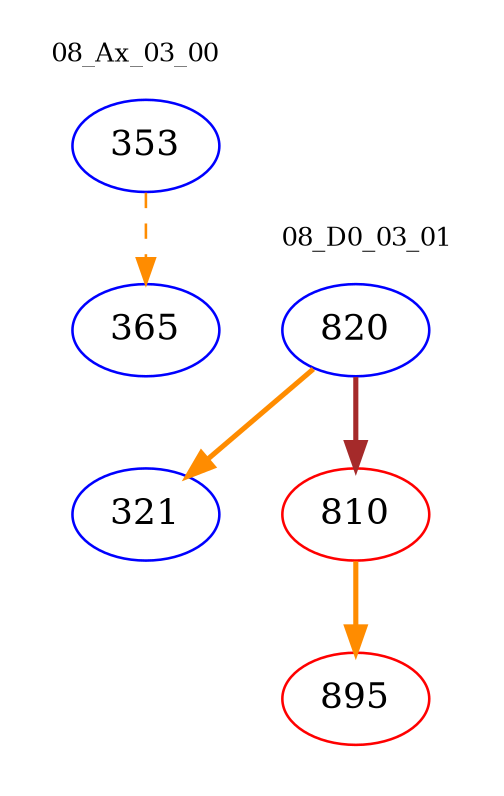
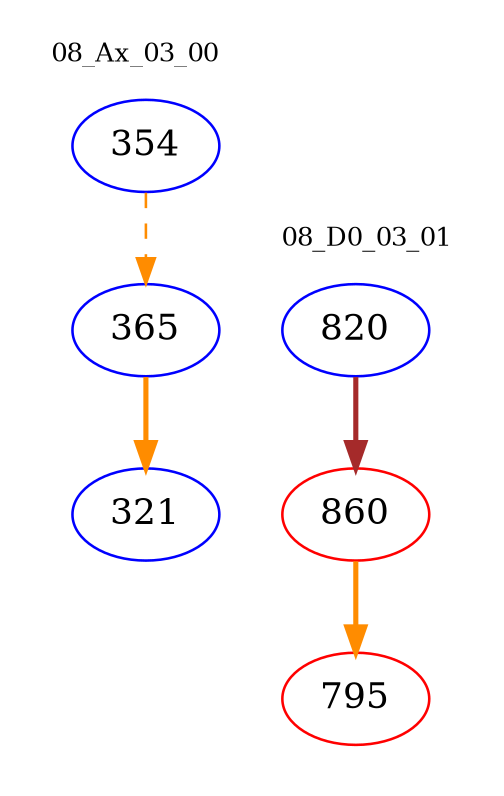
node "353": label "353" -> "354"
edge "820" -> "321": now "365" -> "321"
node "810": label "810" -> "860"
node "895": label "895" -> "795"
